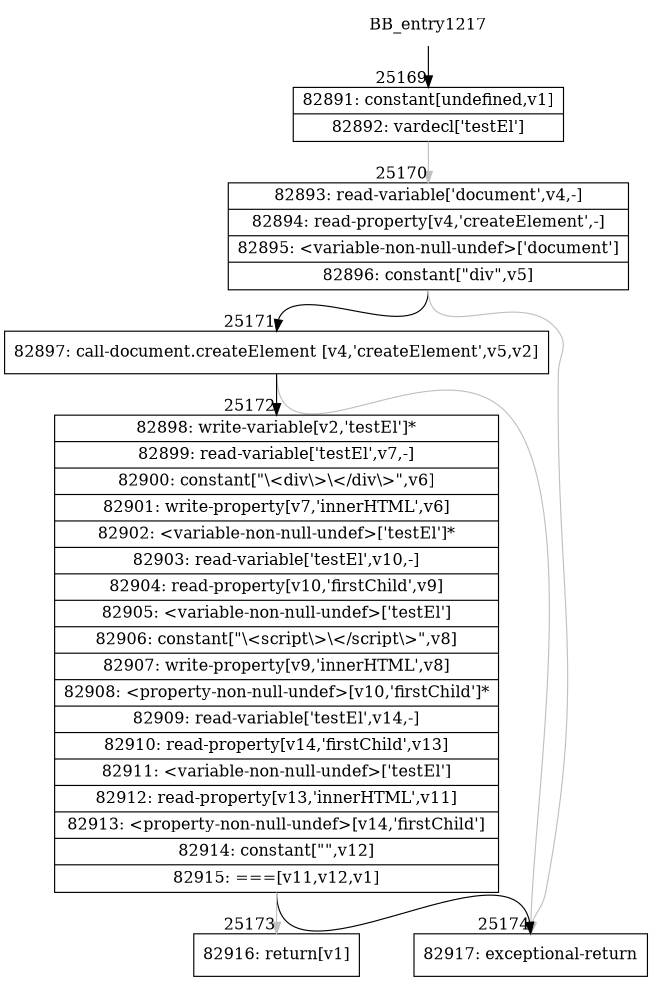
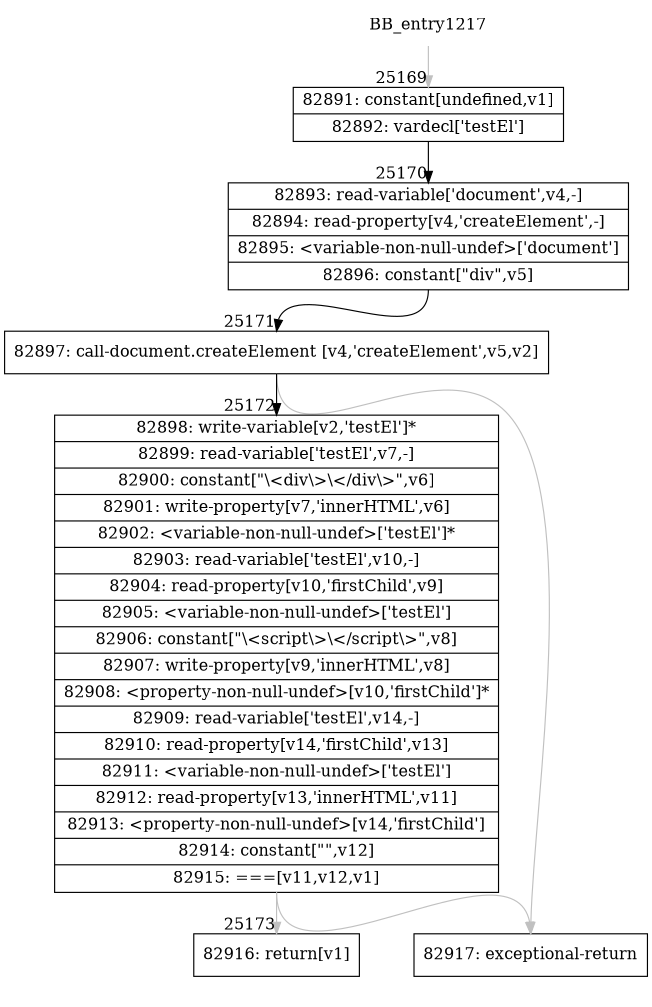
edge "BB_entry1217" -> "82891: constant[undefined,v1]": color black -> gray
edge "82891: constant[undefined,v1]" -> "82893: read-variable['document',v4,-]": color gray -> black
edge "82893: read-variable['document',v4,-]" -> "82917: exceptional-return": removed
edge "82898: write-variable[v2,'testEl']*" -> "82917: exceptional-return": color black -> gray
